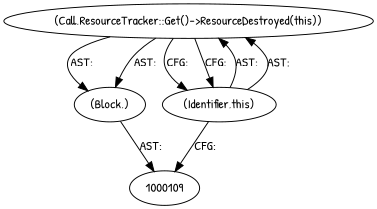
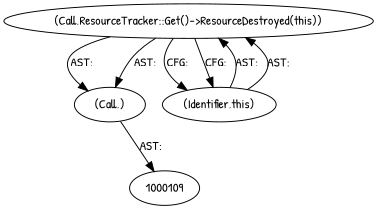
node "(Block,)": label "(Block,)" -> "(Call,)"
edge "(Identifier,this)" -> "1000109": removed, label "CFG:"
